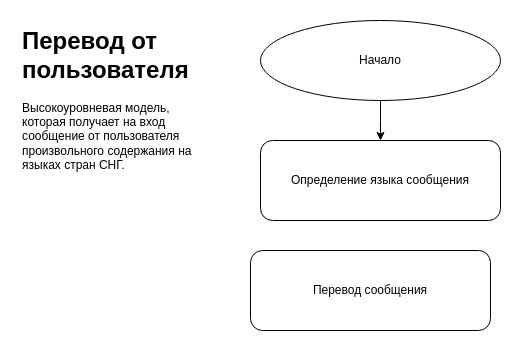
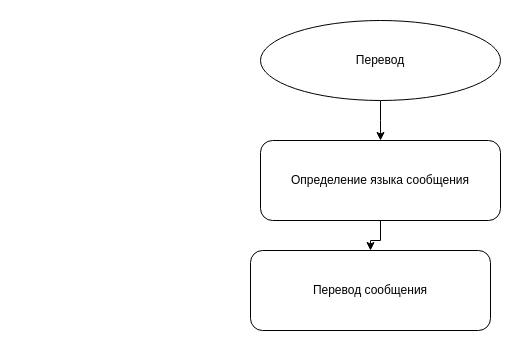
node "Начало": label "Начало" -> "Перевод"
node "Перевод от пользователяВысокоуровневая модель, которая получает на вход сообщение от пользователя произвольного содержания на языках стран СНГ.": removed
edge "Определение языка сообщения" -> "Перевод сообщения": added
